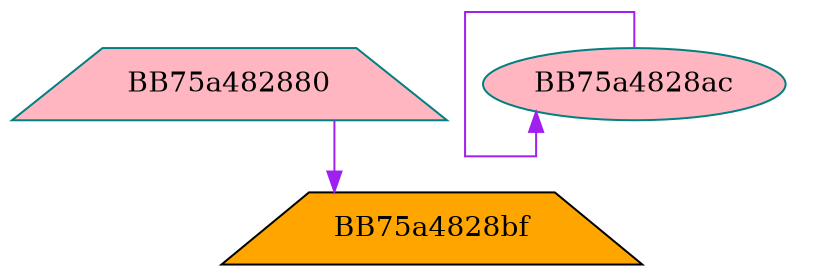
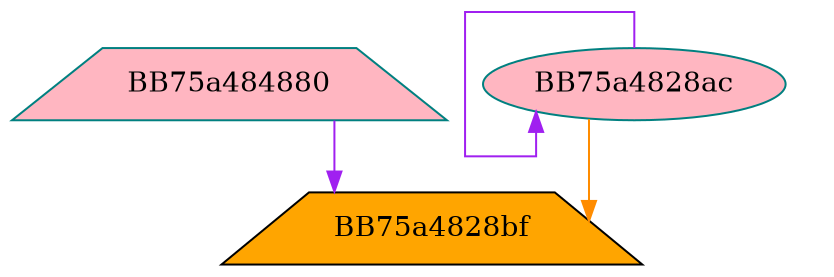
node "BB75a482880": label "BB75a482880" -> "BB75a484880"
edge "BB75a4828ac" -> "BB75a4828bf": added
